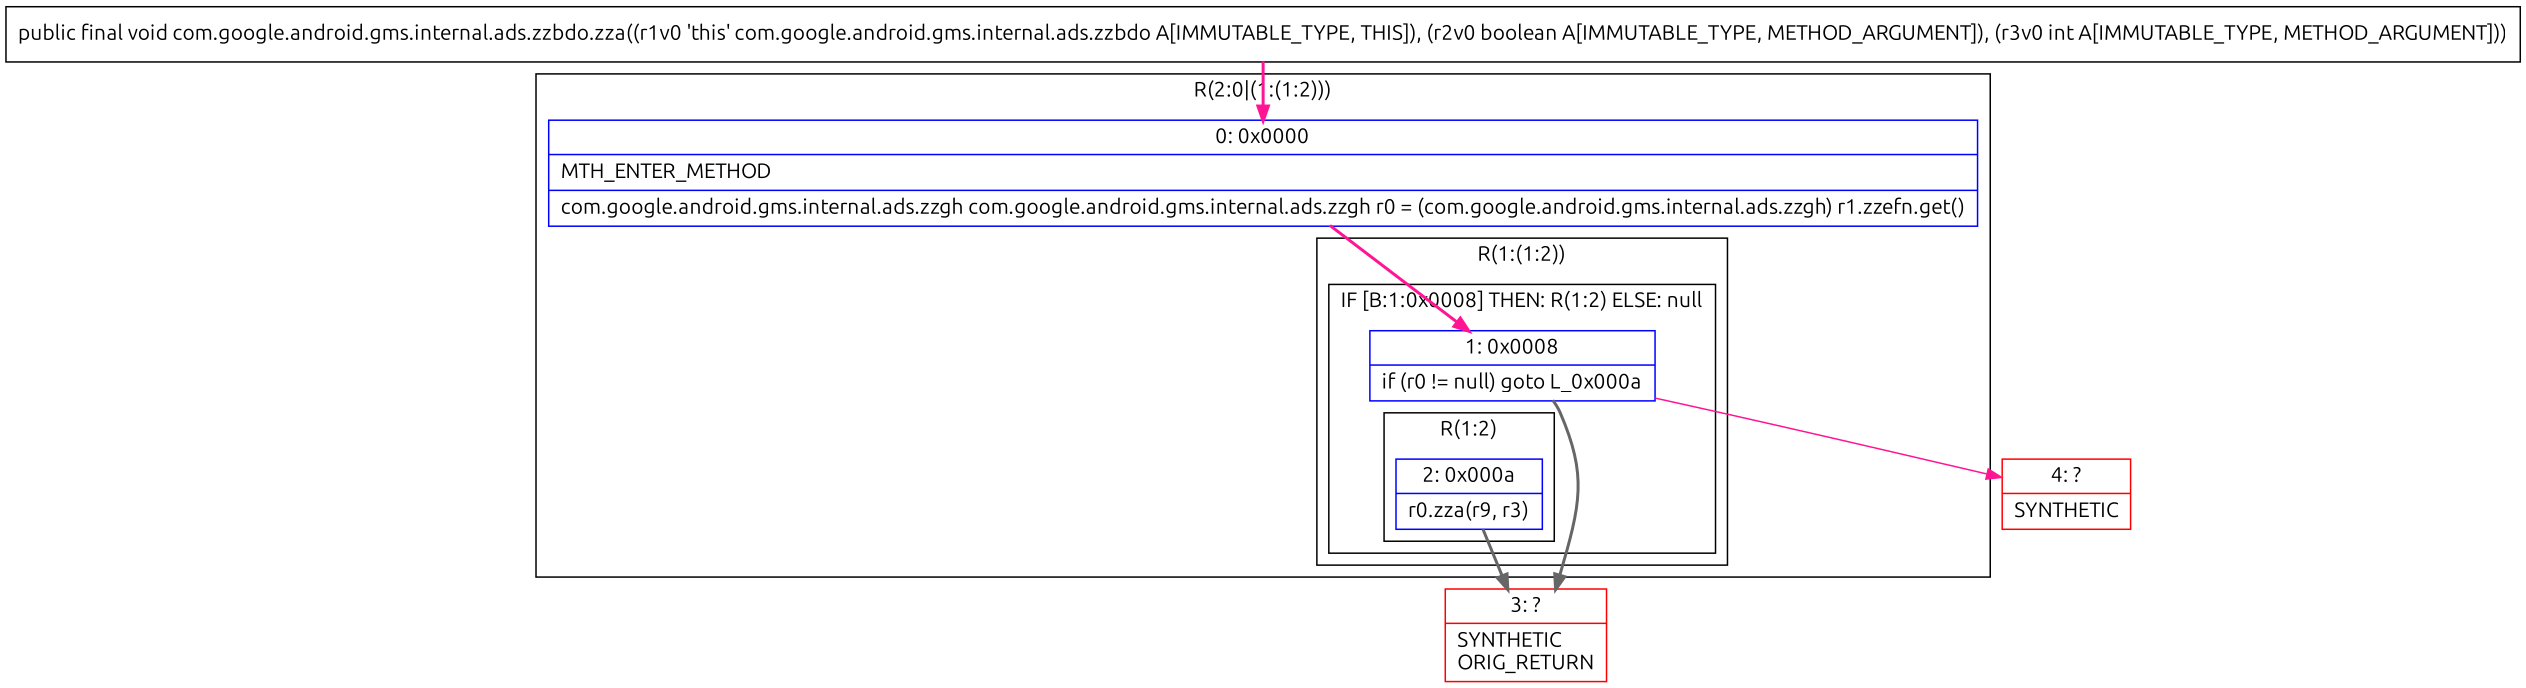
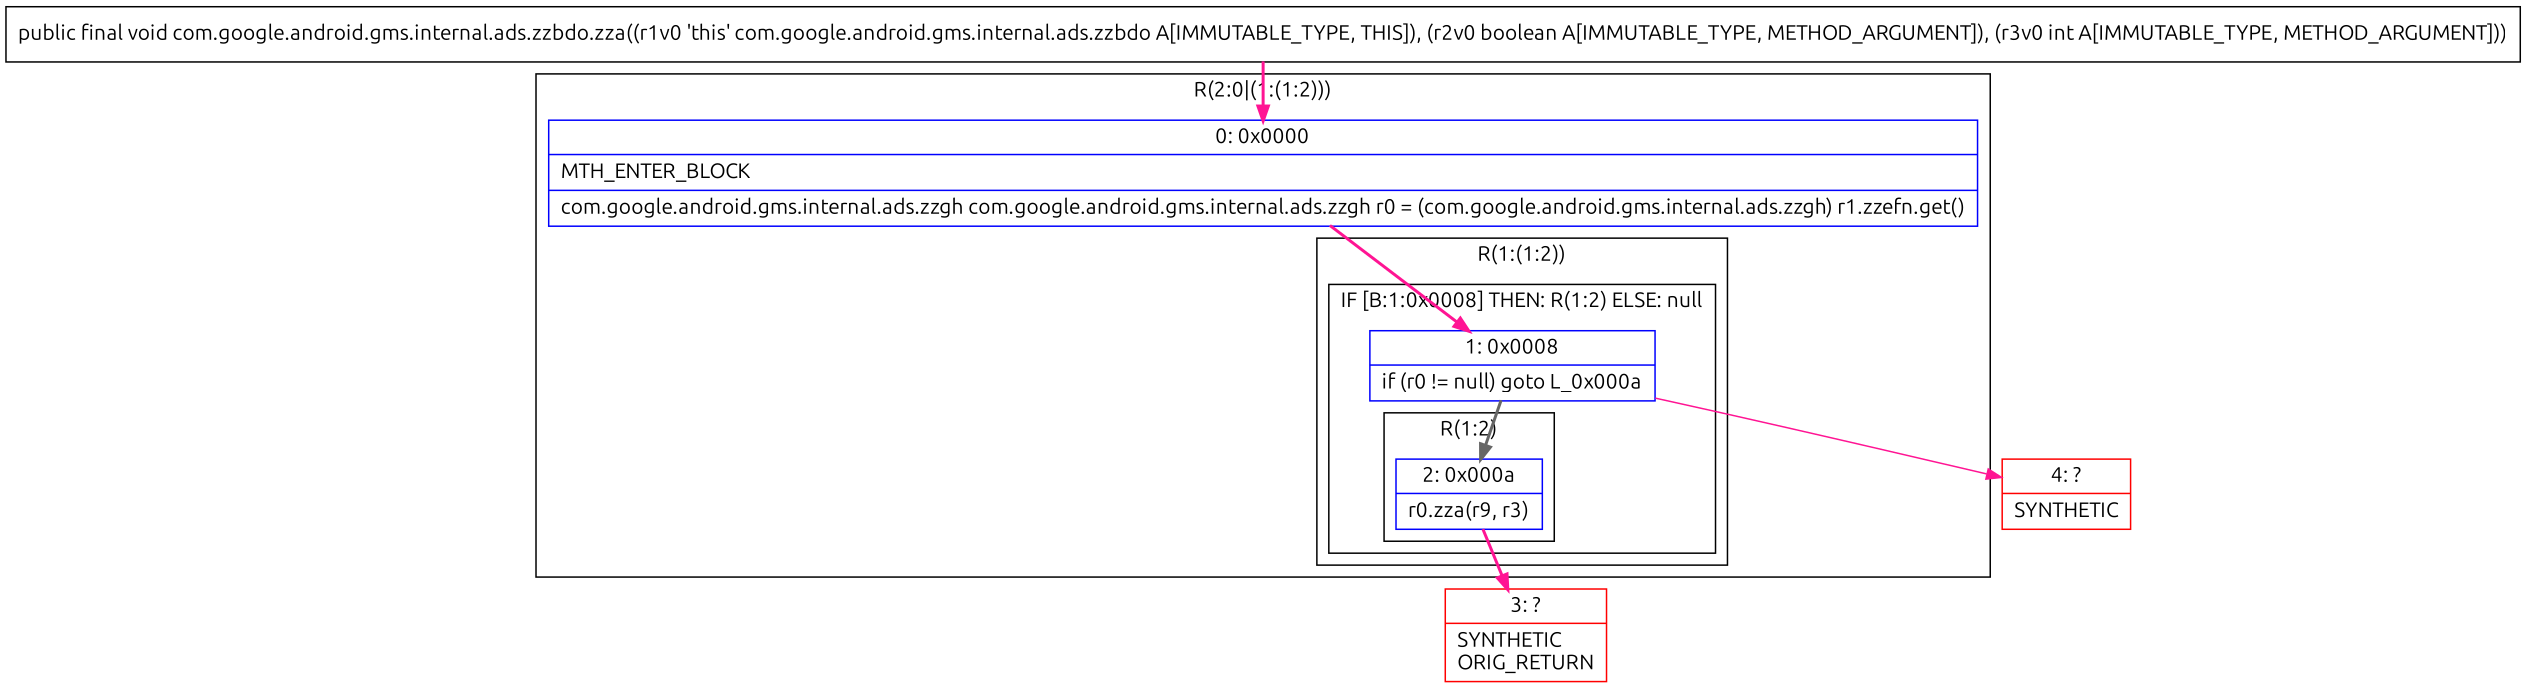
node "0: 0x0000": text "MTH_ENTER_METHOD" -> "MTH_ENTER_BLOCK"
edge "1: 0x0008" -> "3: ?": now "1: 0x0008" -> "2: 0x000a"
edge "2: 0x000a" -> "3: ?": color gray40 -> deeppink
